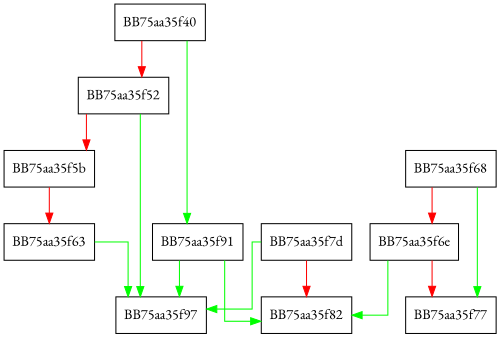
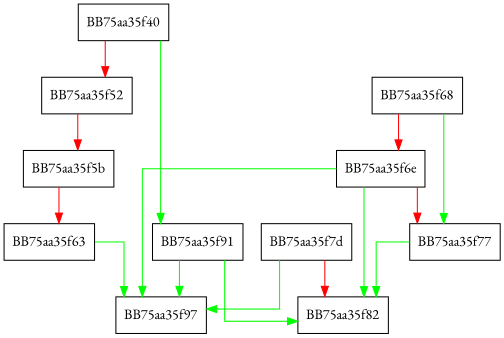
edge "BB75aa35f52" -> "BB75aa35f97": now "BB75aa35f6e" -> "BB75aa35f97"
edge "BB75aa35f77" -> "BB75aa35f82": added
